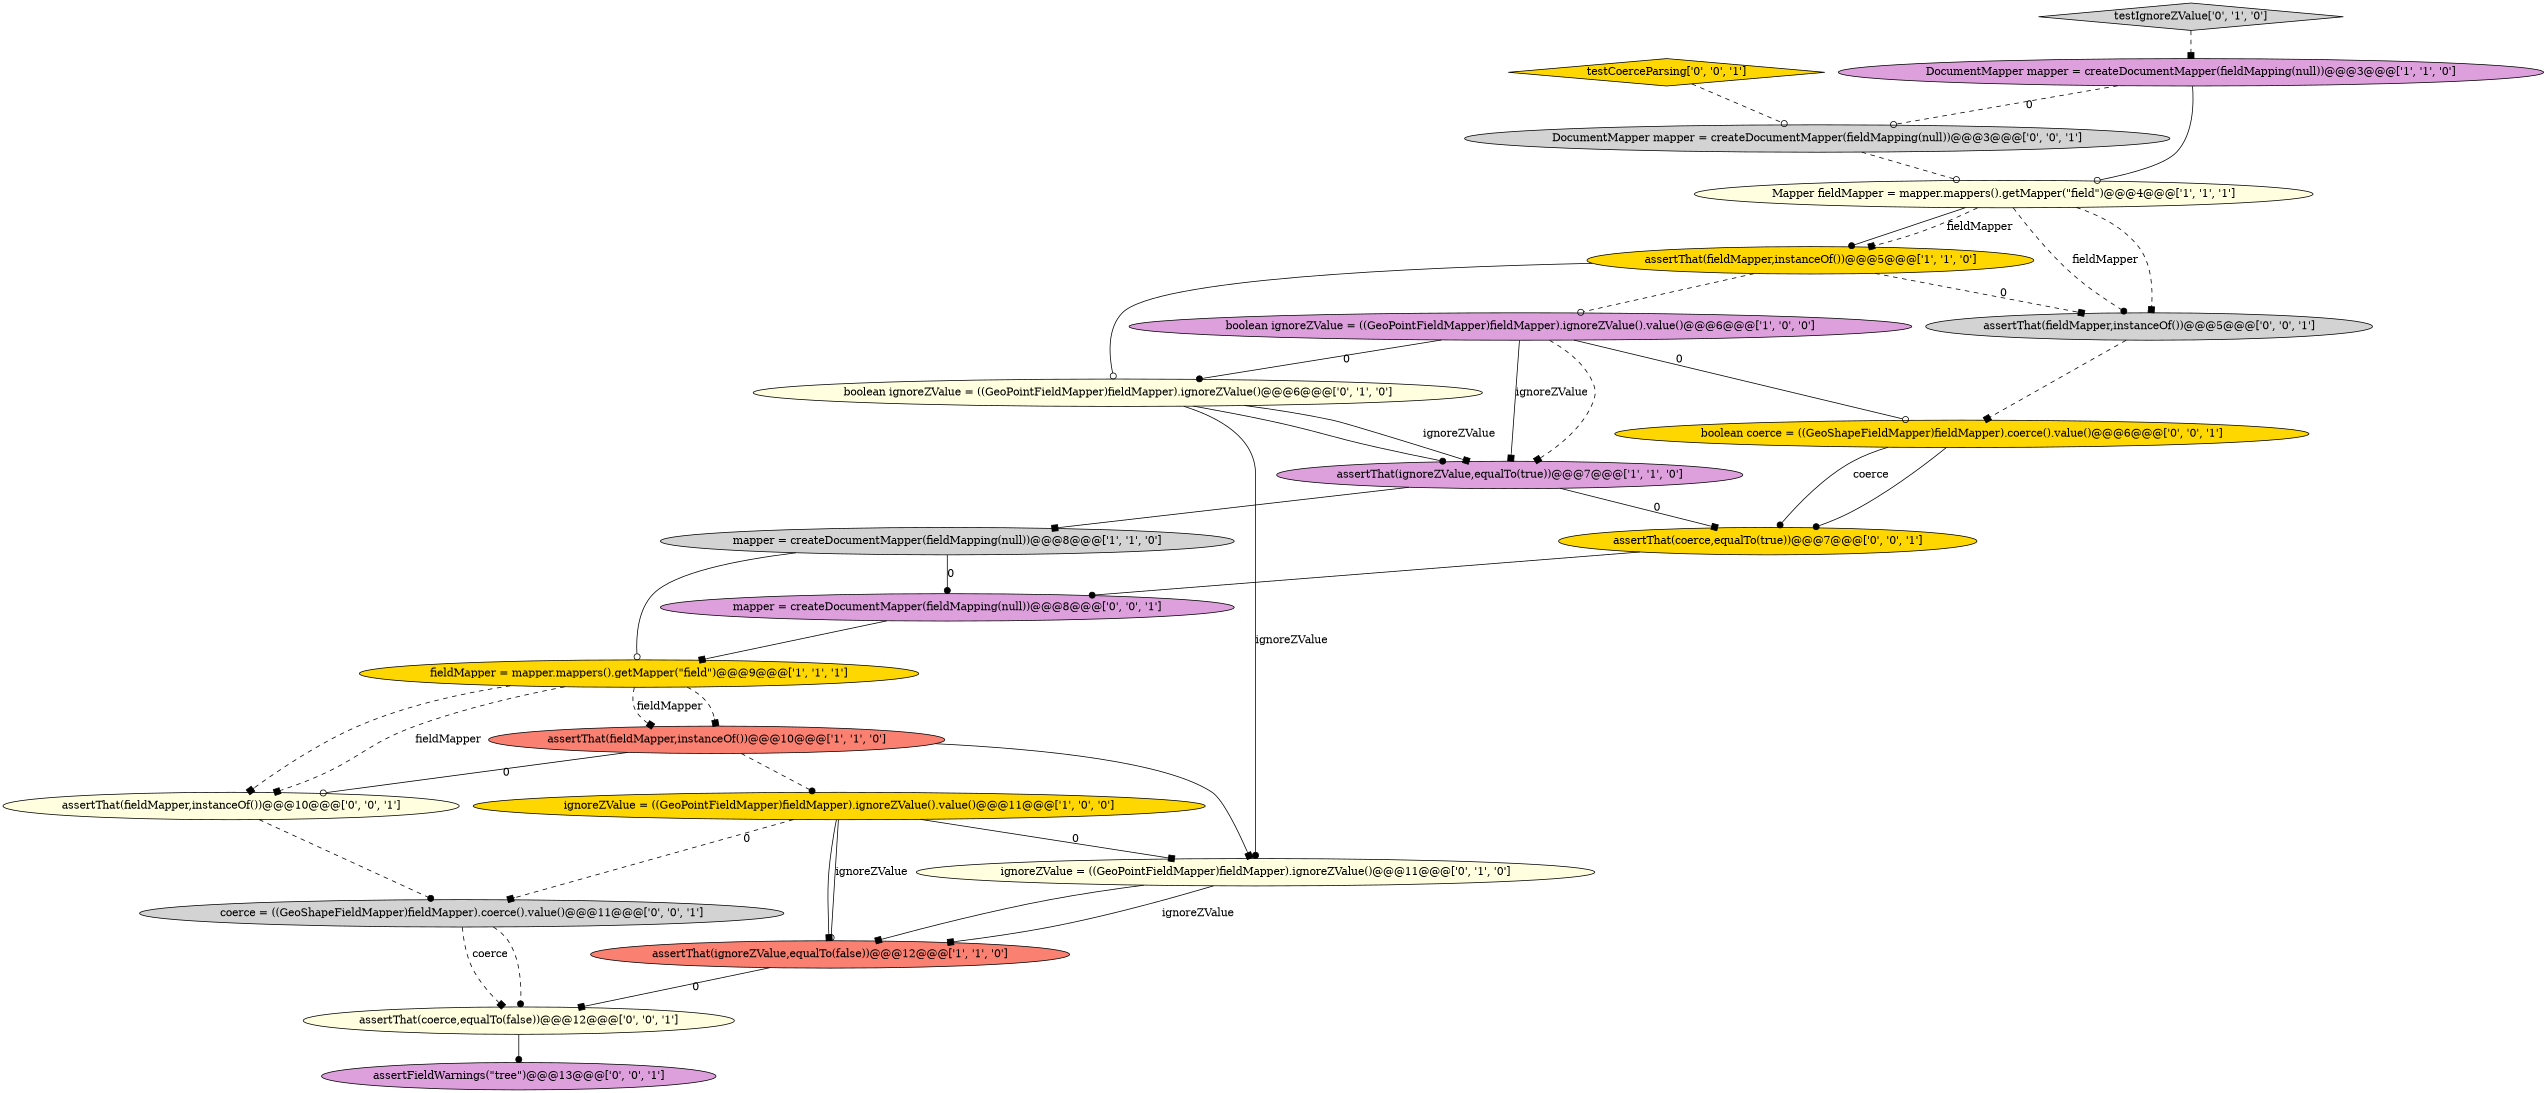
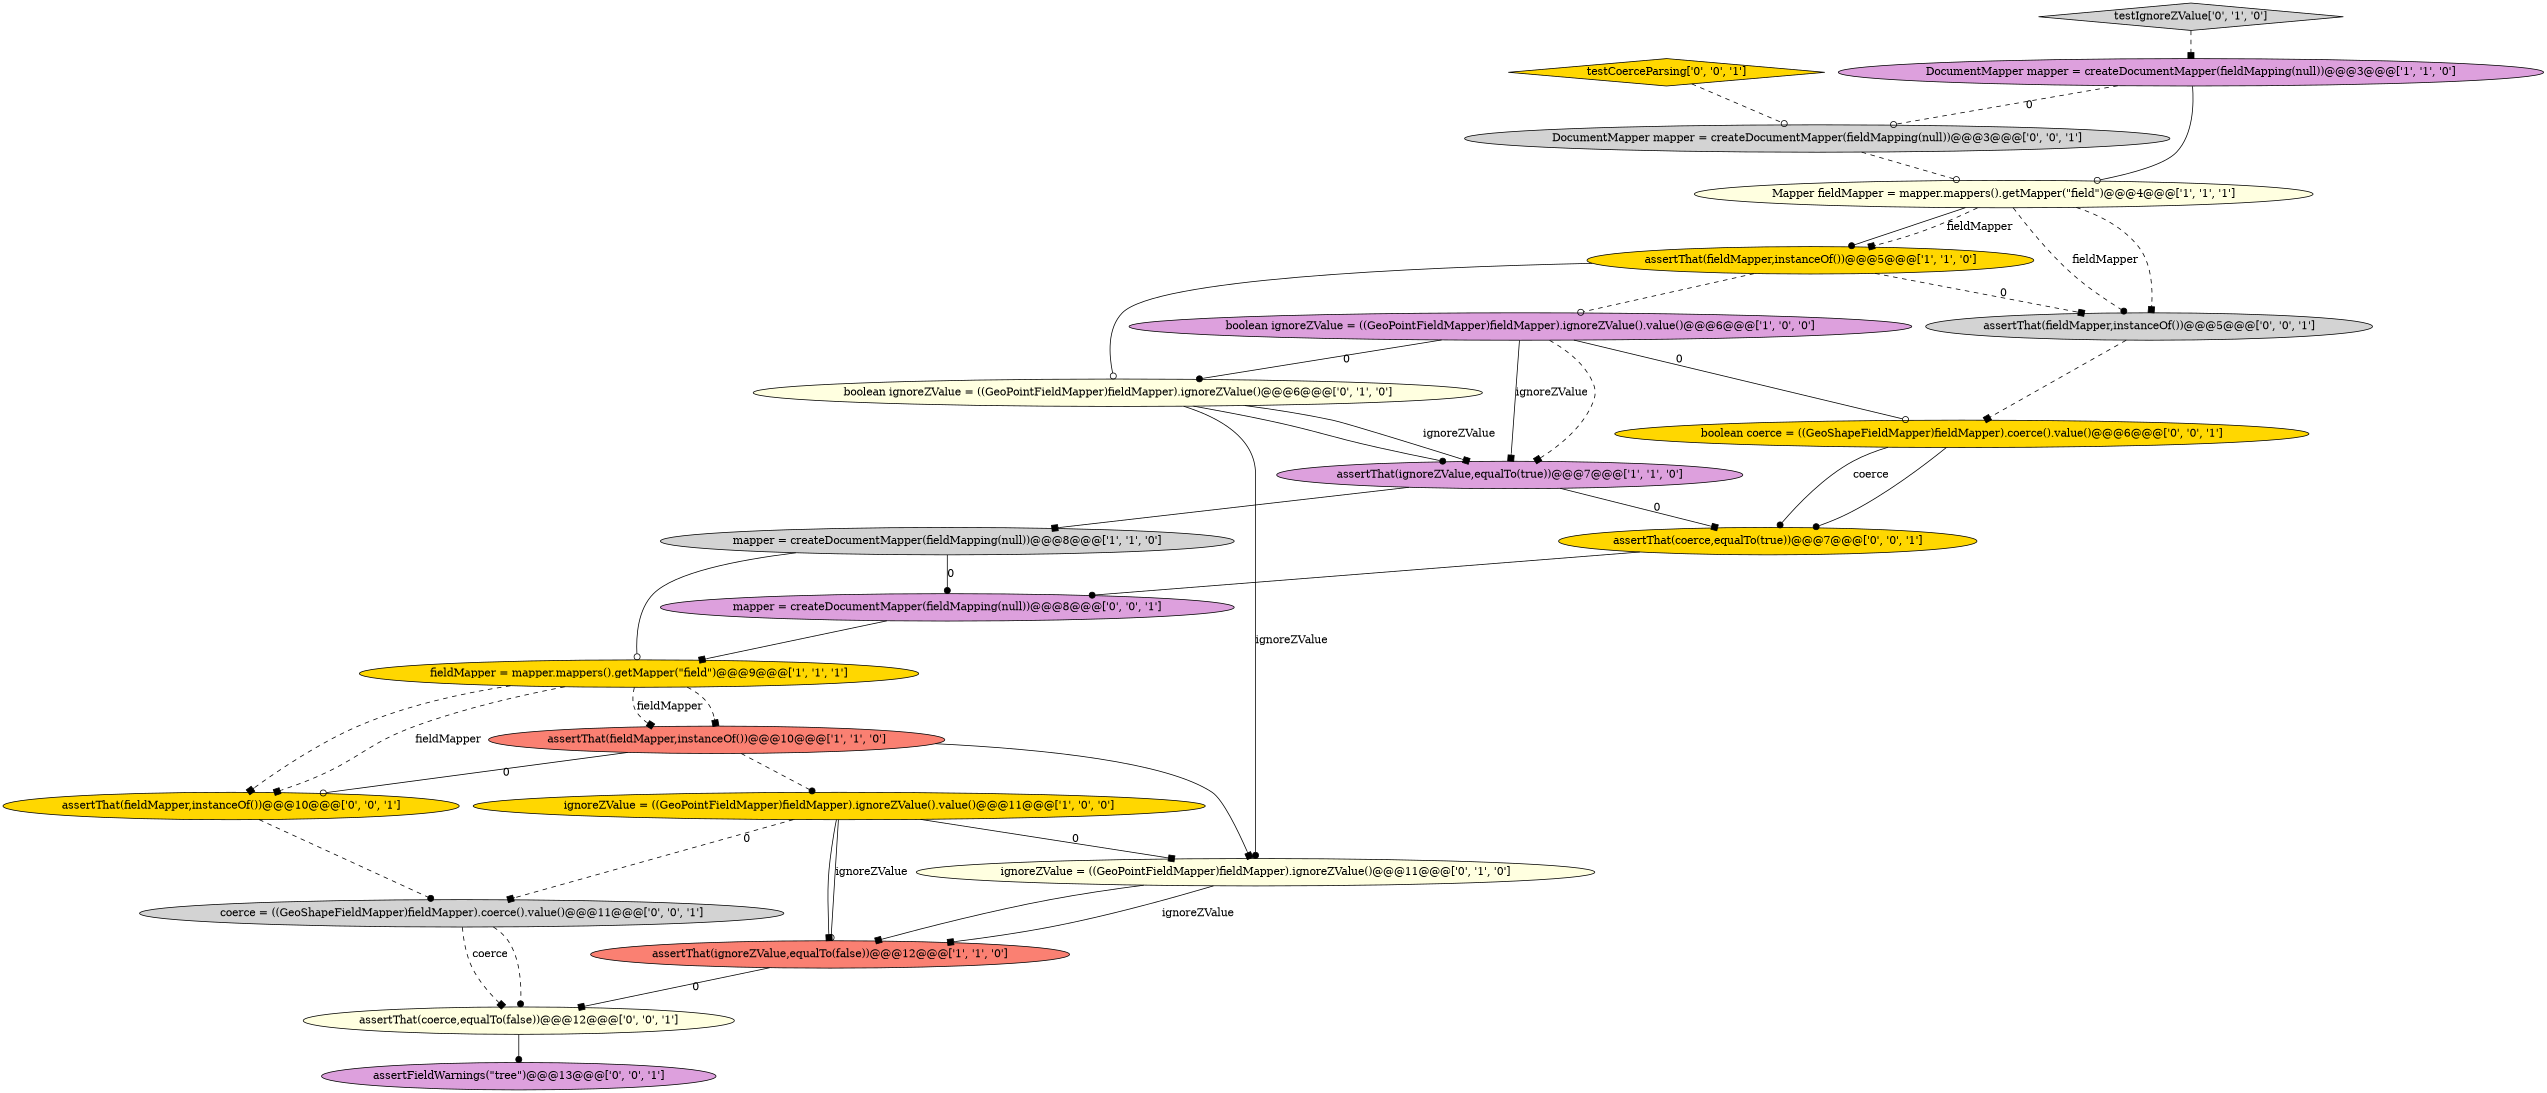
node "assertThat(fieldMapper,instanceOf())@@@10@@@['0', '0', '1']": fillcolor lightyellow -> gold
